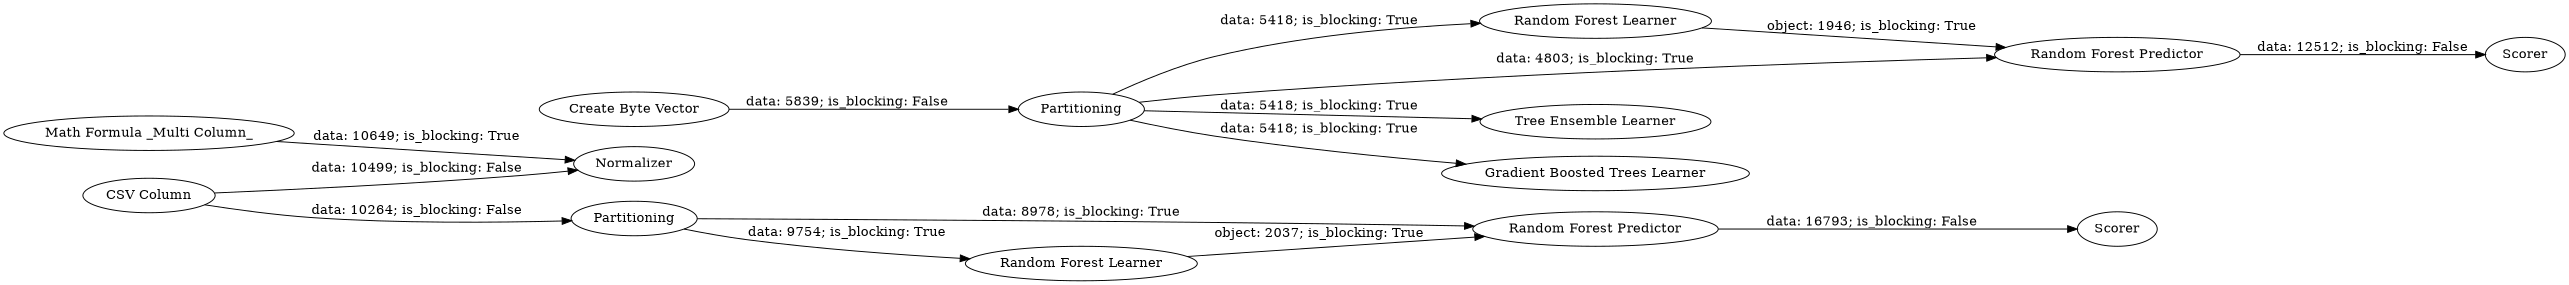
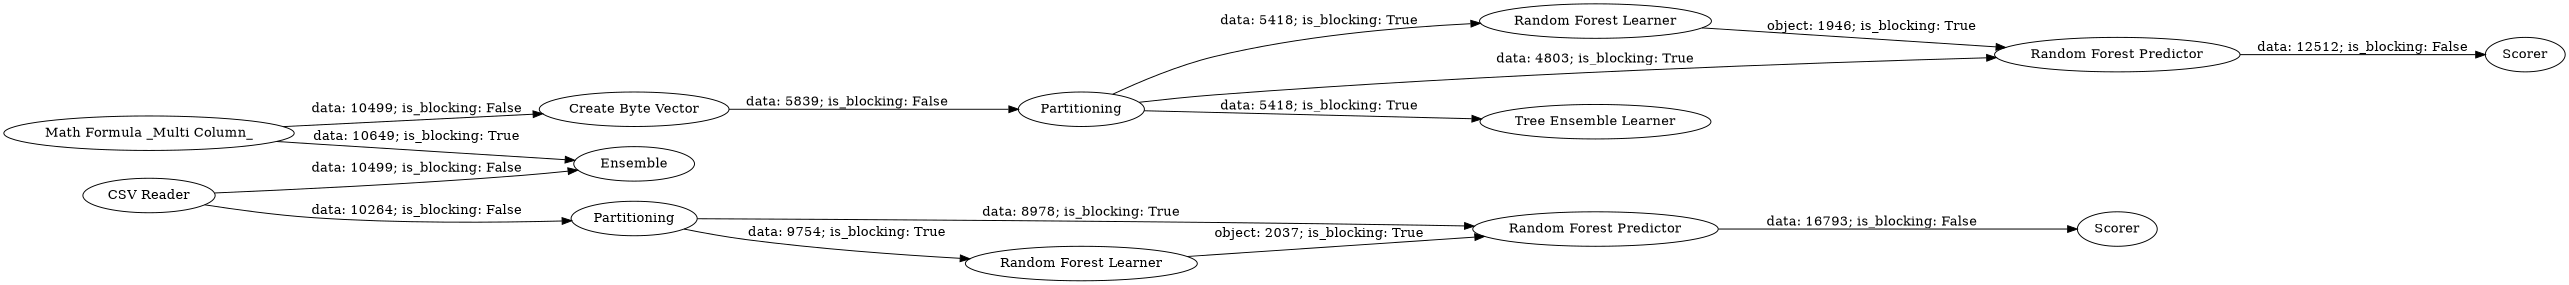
edge "Math Formula _Multi Column_" -> "Create Byte Vector": added, label "data: 10499; is_blocking: False"
node "Normalizer": label "Normalizer" -> "Ensemble"
node "Gradient Boosted Trees Learner": removed
node "CSV Column": label "CSV Column" -> "CSV Reader"
